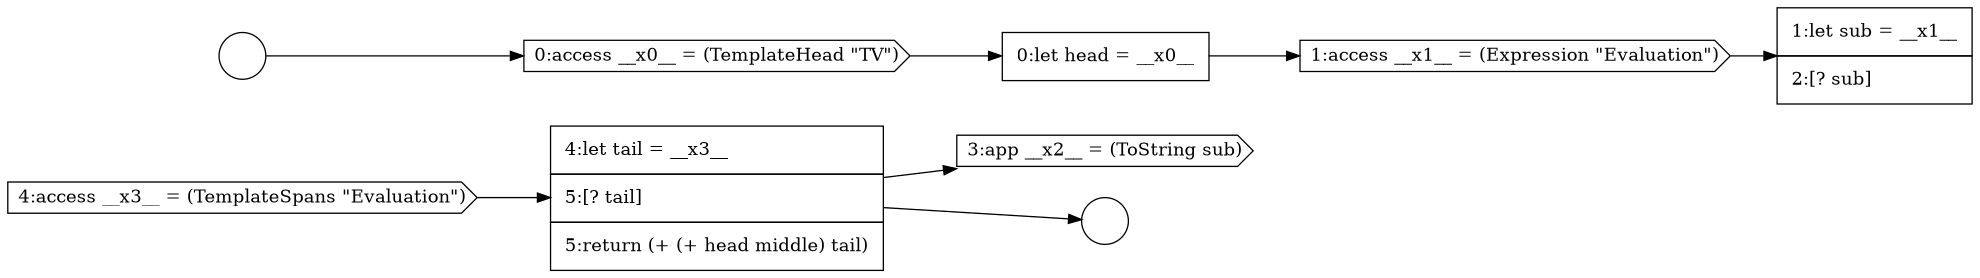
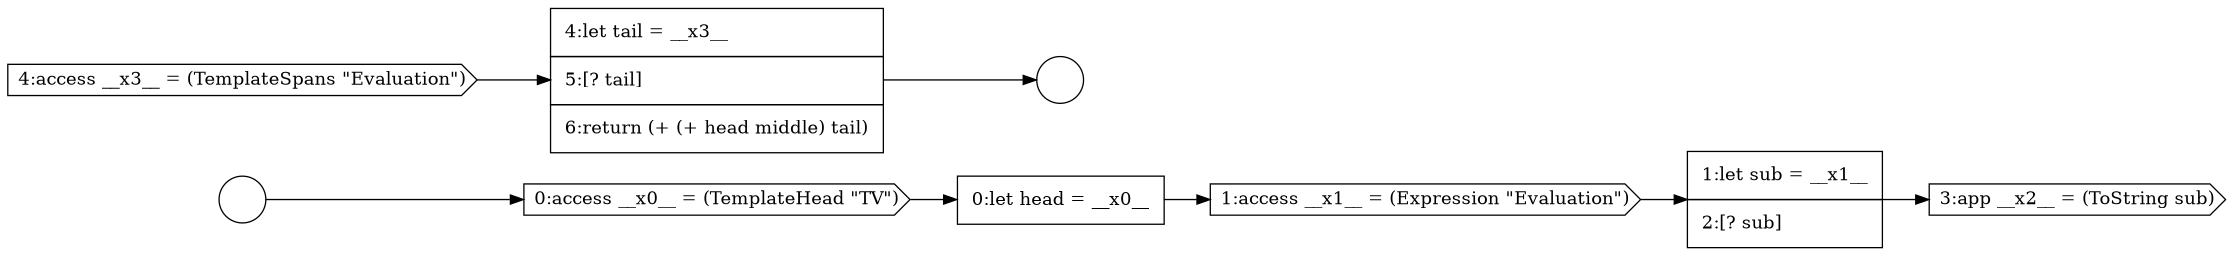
edge "4:let tail = __x3__" -> "3:app __x2__ = (ToString sub)": now "1:let sub = __x1__" -> "3:app __x2__ = (ToString sub)"
node "4:let tail = __x3__": text "5:return (+ (+ head middle) tail)" -> "6:return (+ (+ head middle) tail)"
